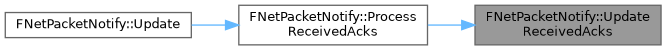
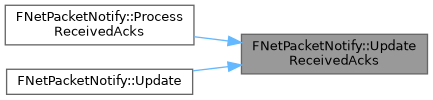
edge "FNetPacketNotify::Update" -> "FNetPacketNotify::Process ReceivedAcks": now "FNetPacketNotify::Update" -> "FNetPacketNotify::Update ReceivedAcks"
